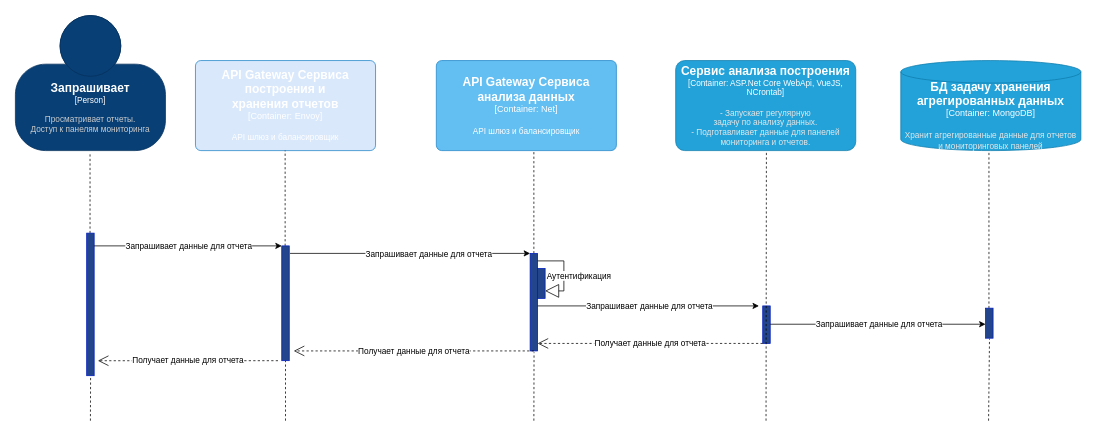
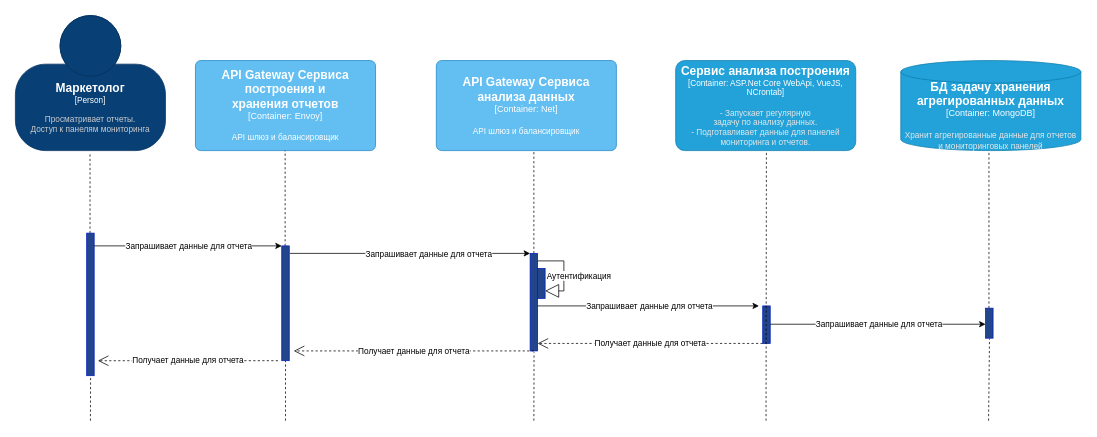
node "API Gateway Сервиса построения и хранения отчетов [Container: Envoy] API шлюз и балансировщик": fillcolor #dae8fc -> #63bef2
node "Запрашивает [Person] Просматривает отчеты. Доступ к панелям мониторинга": label "Запрашивает [Person] Просматривает отчеты. Доступ к панелям мониторинга" -> "Маркетолог [Person] Просматривает отчеты. Доступ к панелям мониторинга"
